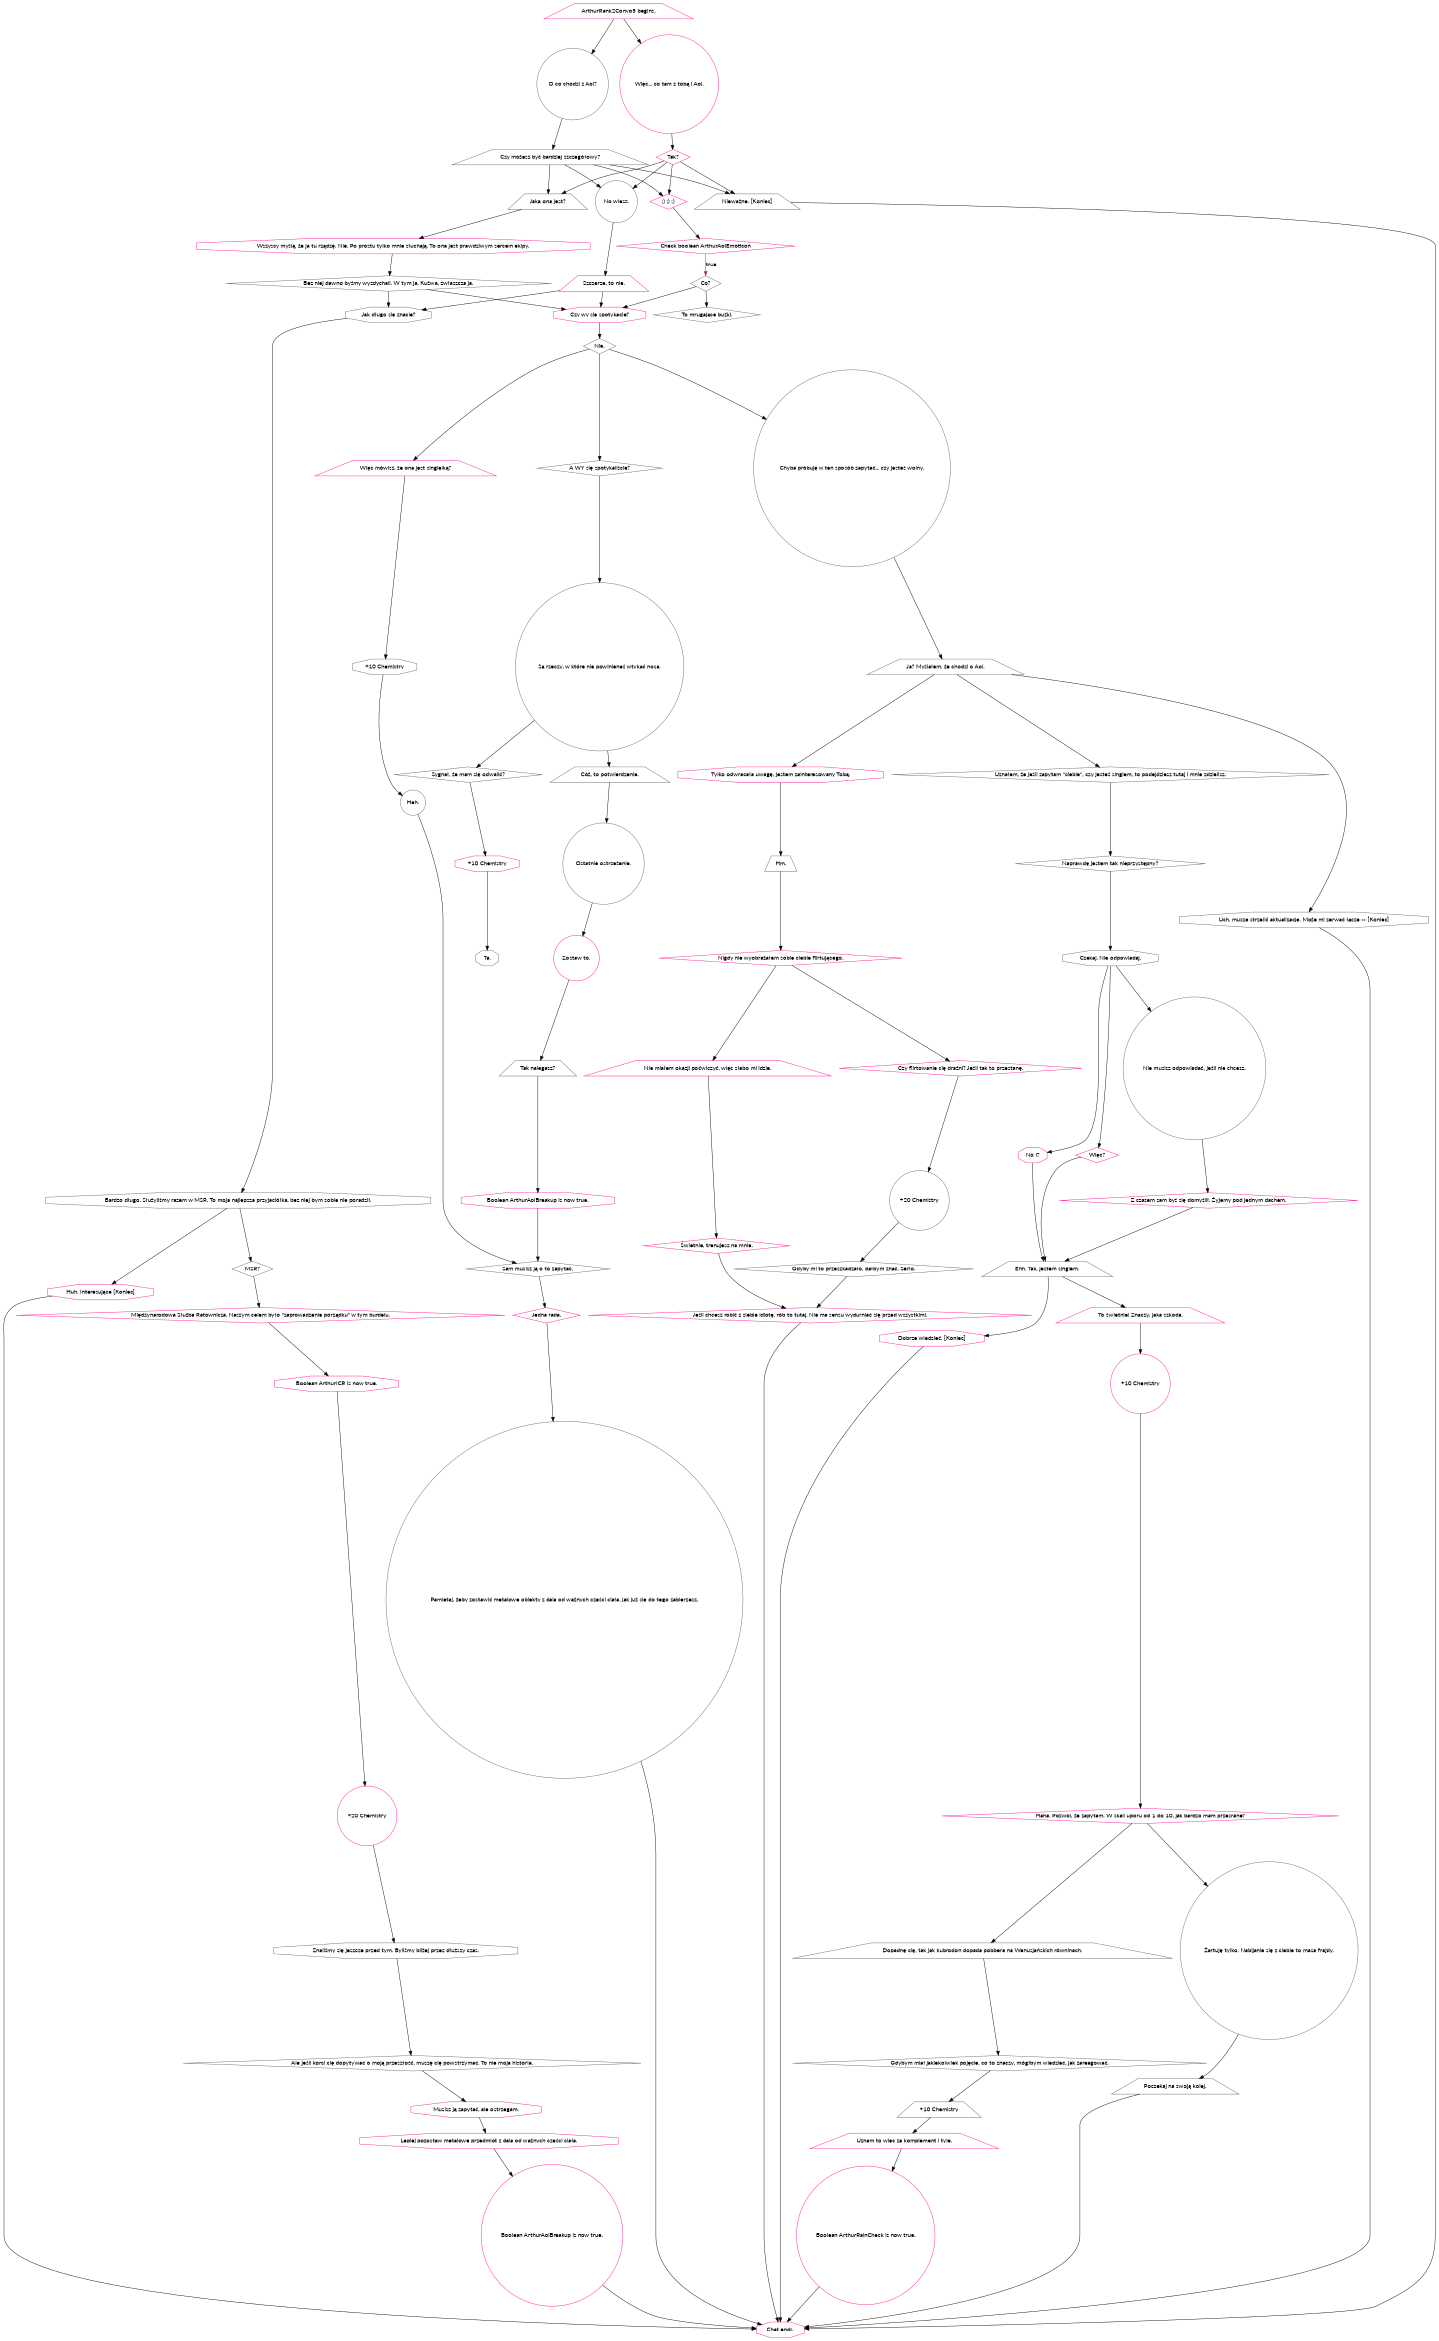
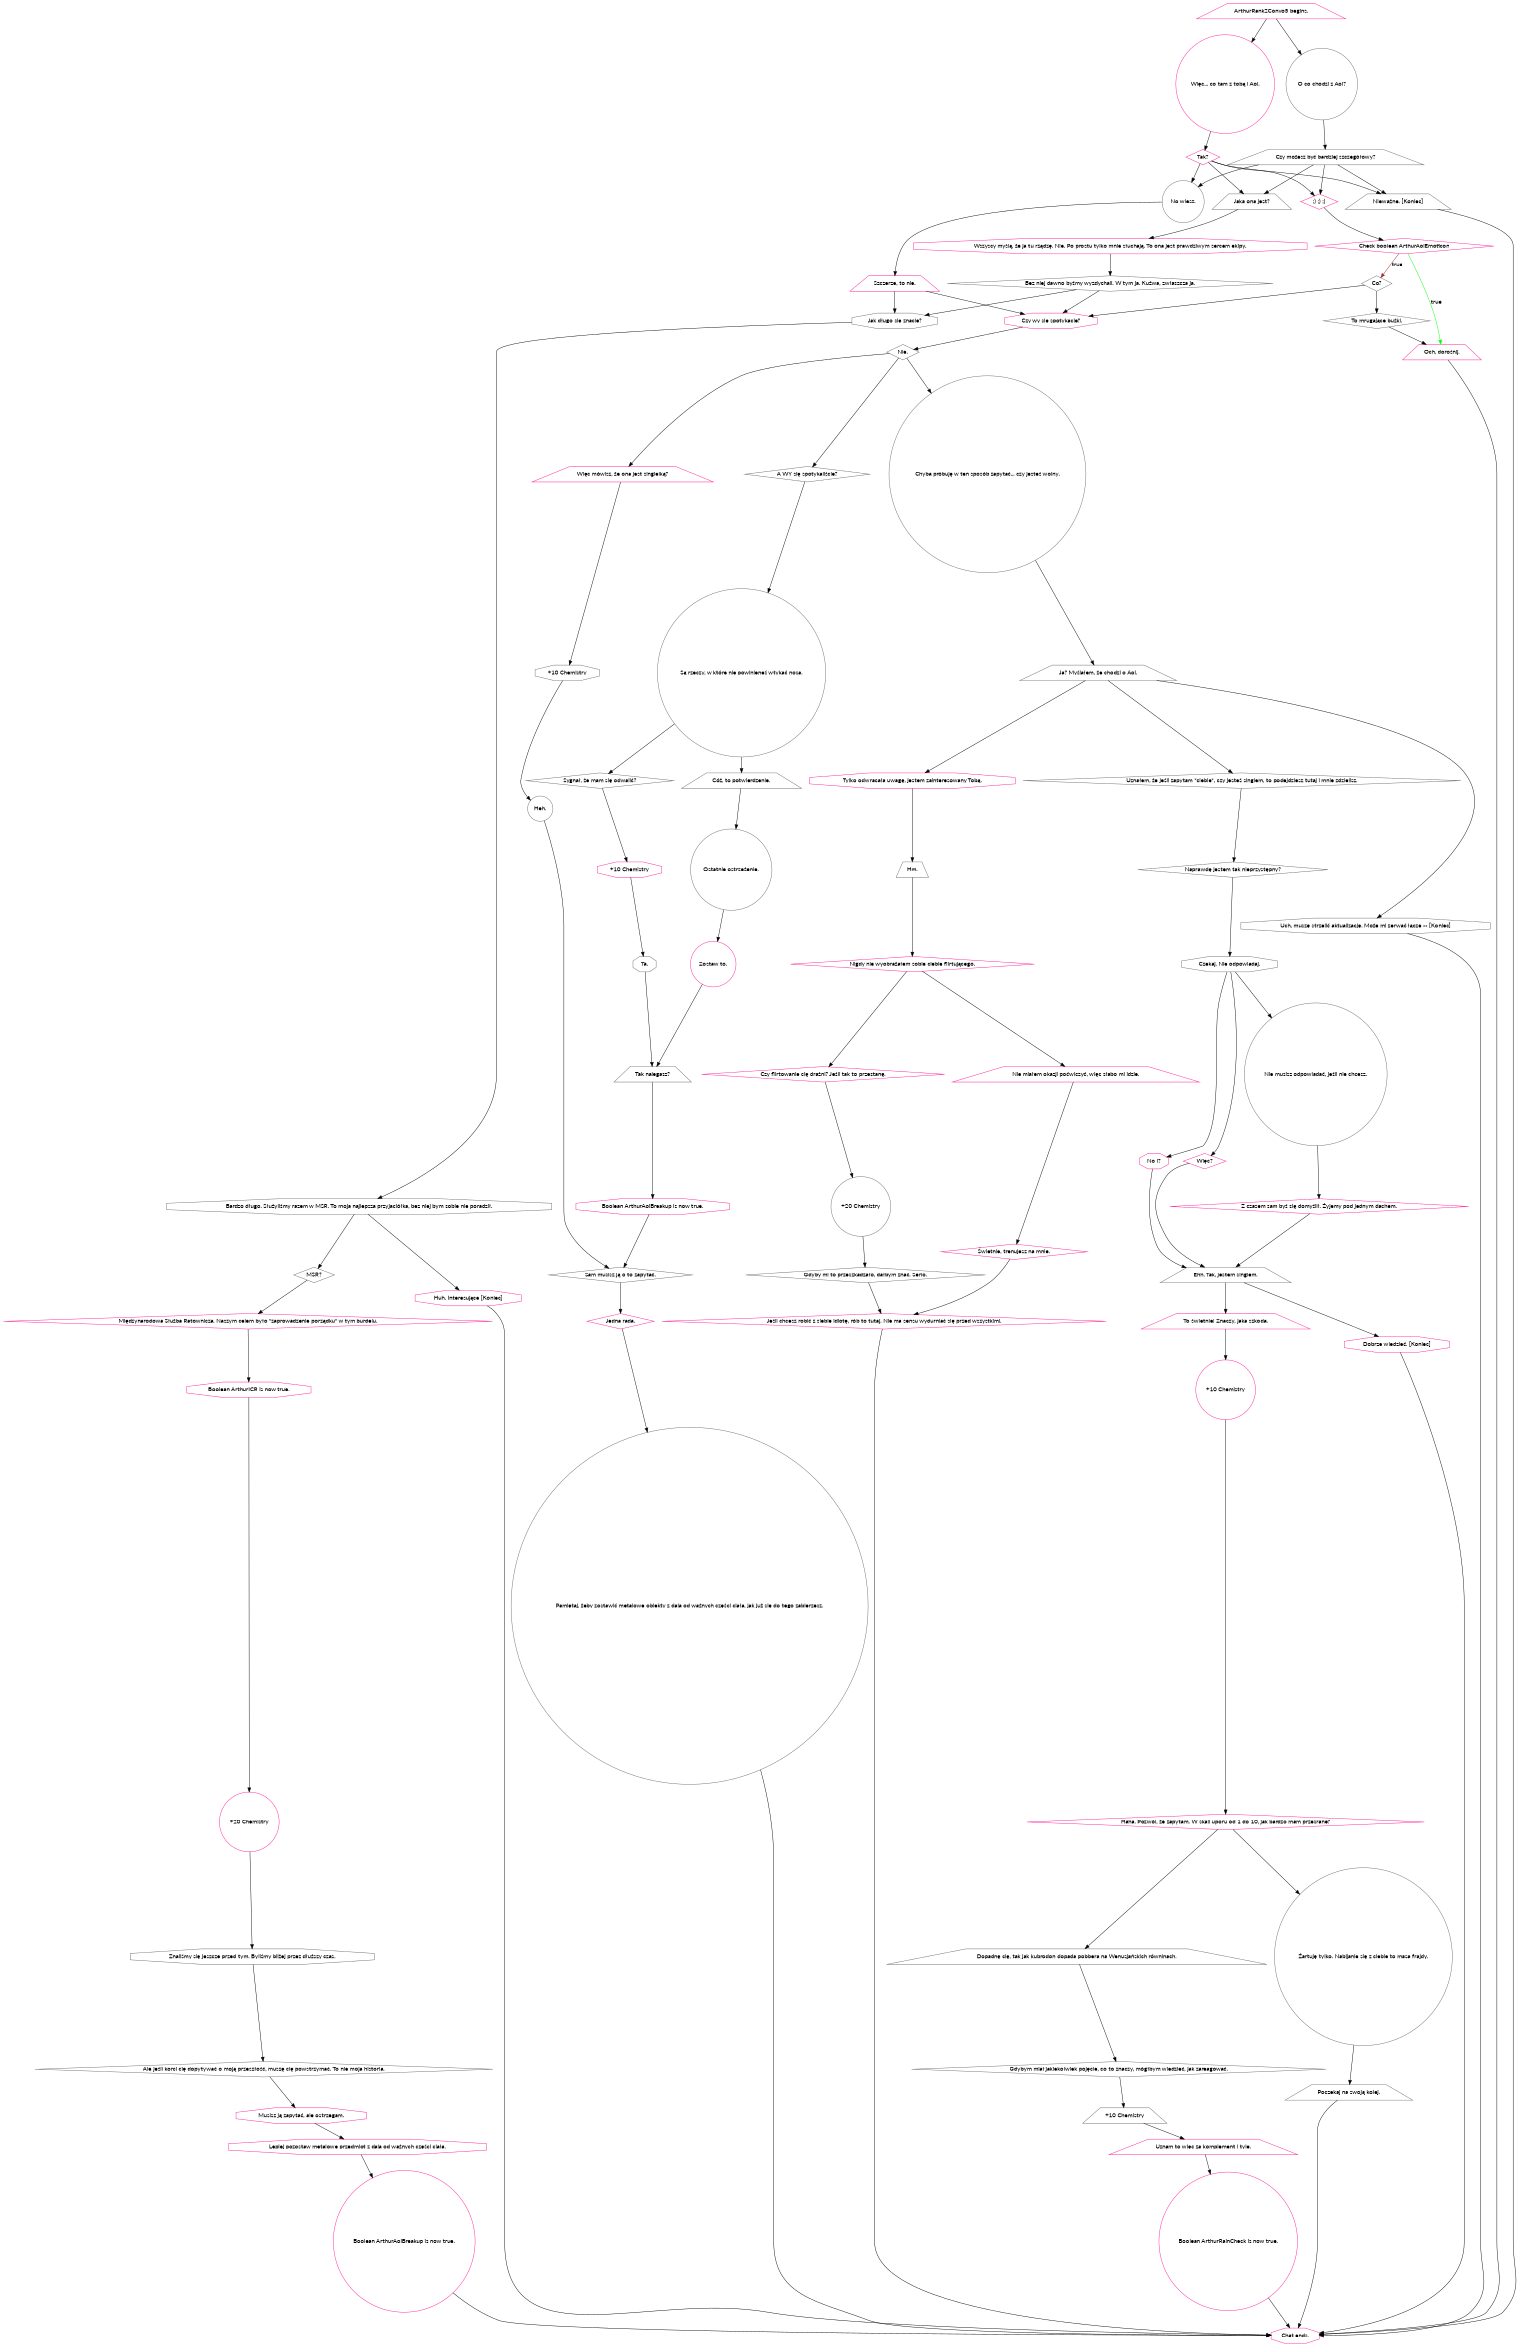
node "Och, dorośnij.": added
edge "Ta." -> "Tak nalegasz?": added
